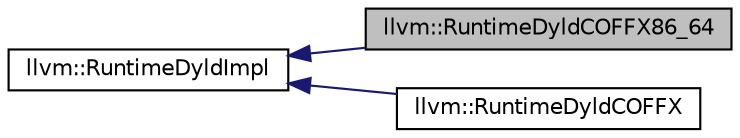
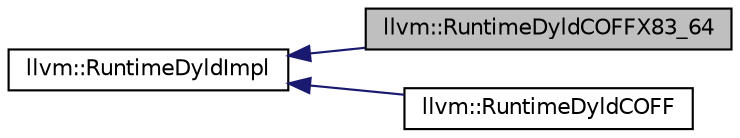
node "llvm::RuntimeDyldCOFFX86_64": label "llvm::RuntimeDyldCOFFX86_64" -> "llvm::RuntimeDyldCOFFX83_64"
node "llvm::RuntimeDyldCOFFX": label "llvm::RuntimeDyldCOFFX" -> "llvm::RuntimeDyldCOFF"
